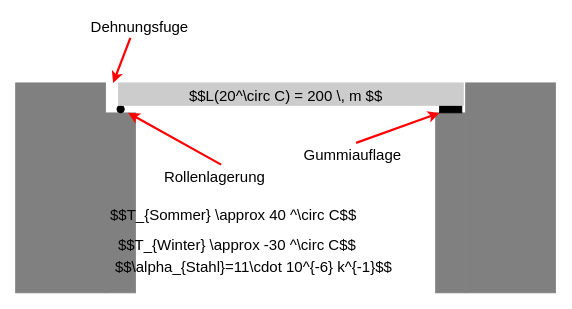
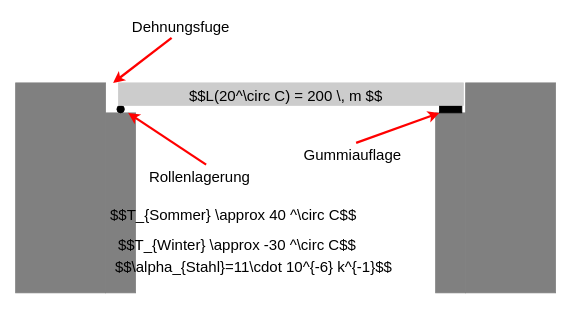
node "Dehnungsfuge": moved (139, 27) -> (180, 27)
node "Rollenlagerung": moved (214, 177) -> (199, 177)
